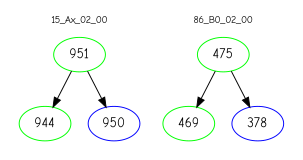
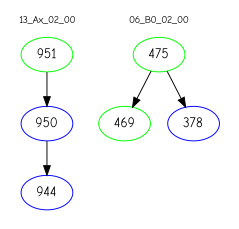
cluster "15_Ax_02_00": label "15_Ax_02_00" -> "13_Ax_02_00"
cluster "86_B0_02_00": label "86_B0_02_00" -> "06_B0_02_00"
edge "951" -> "944": now "950" -> "944"
node "944": color green -> blue
